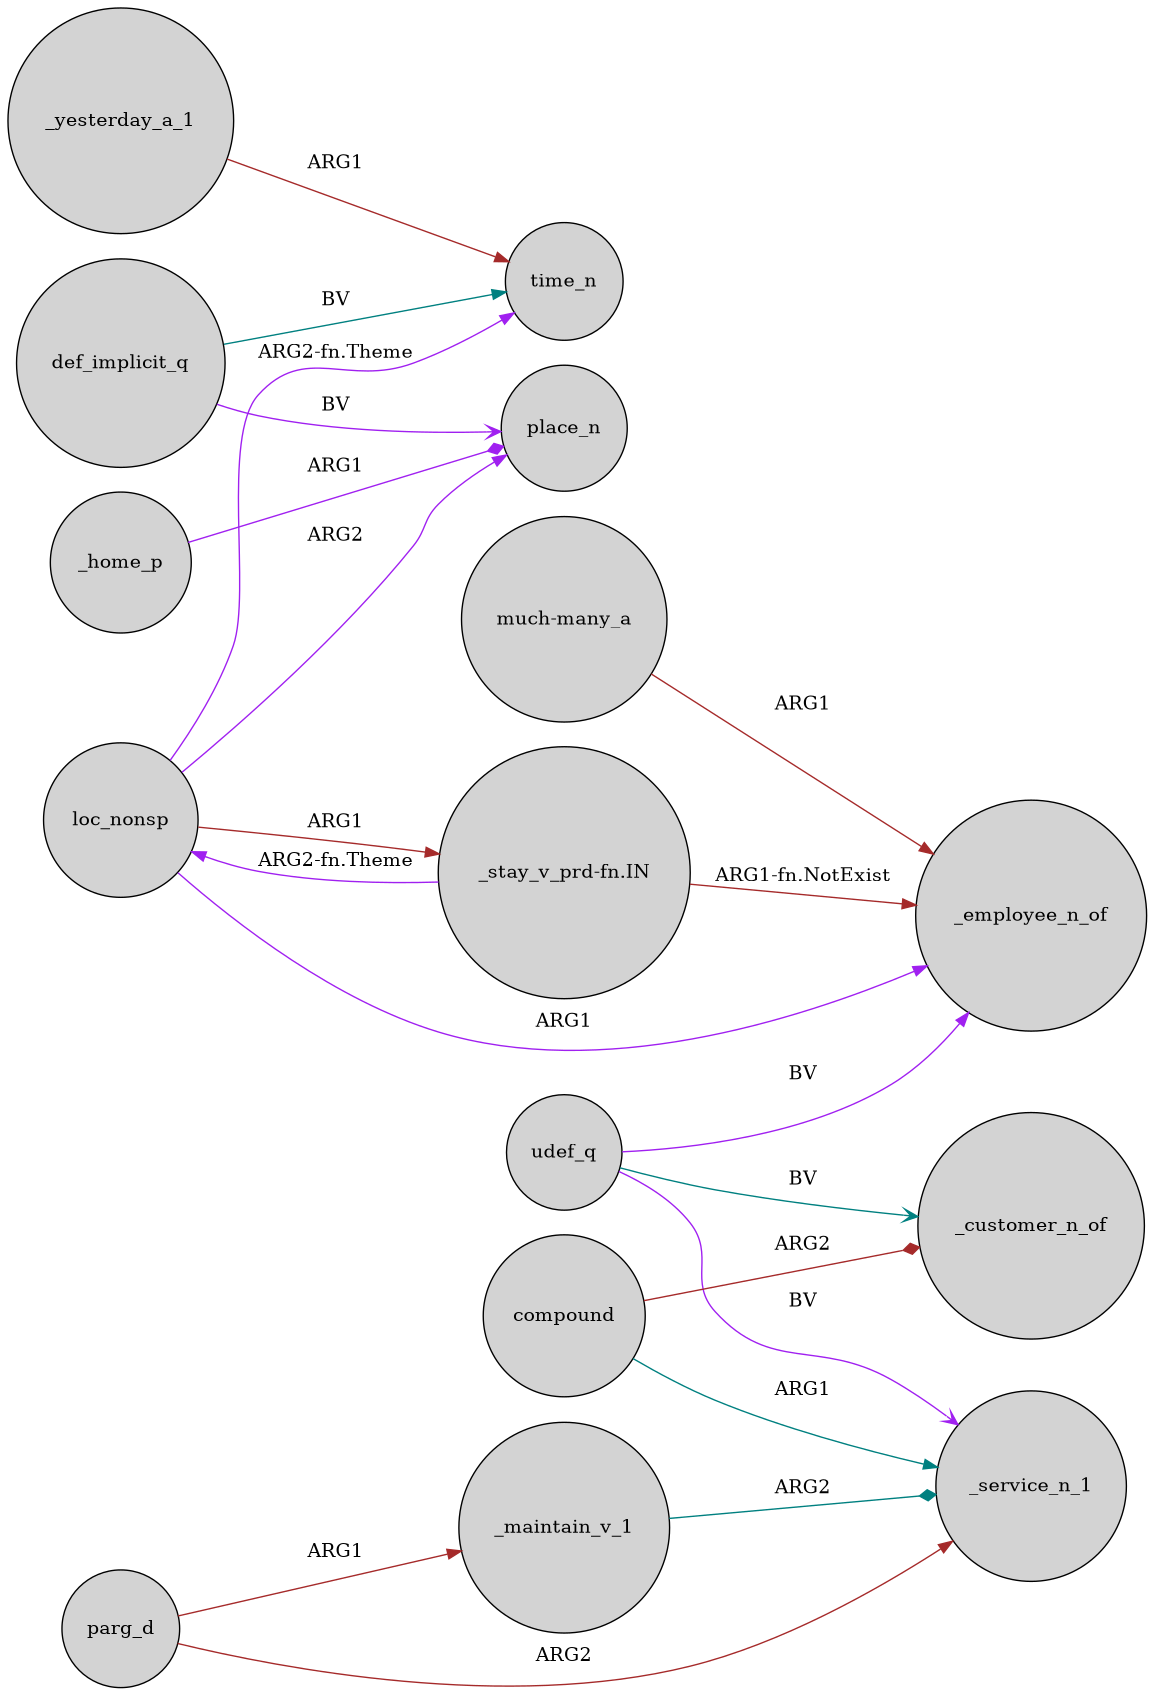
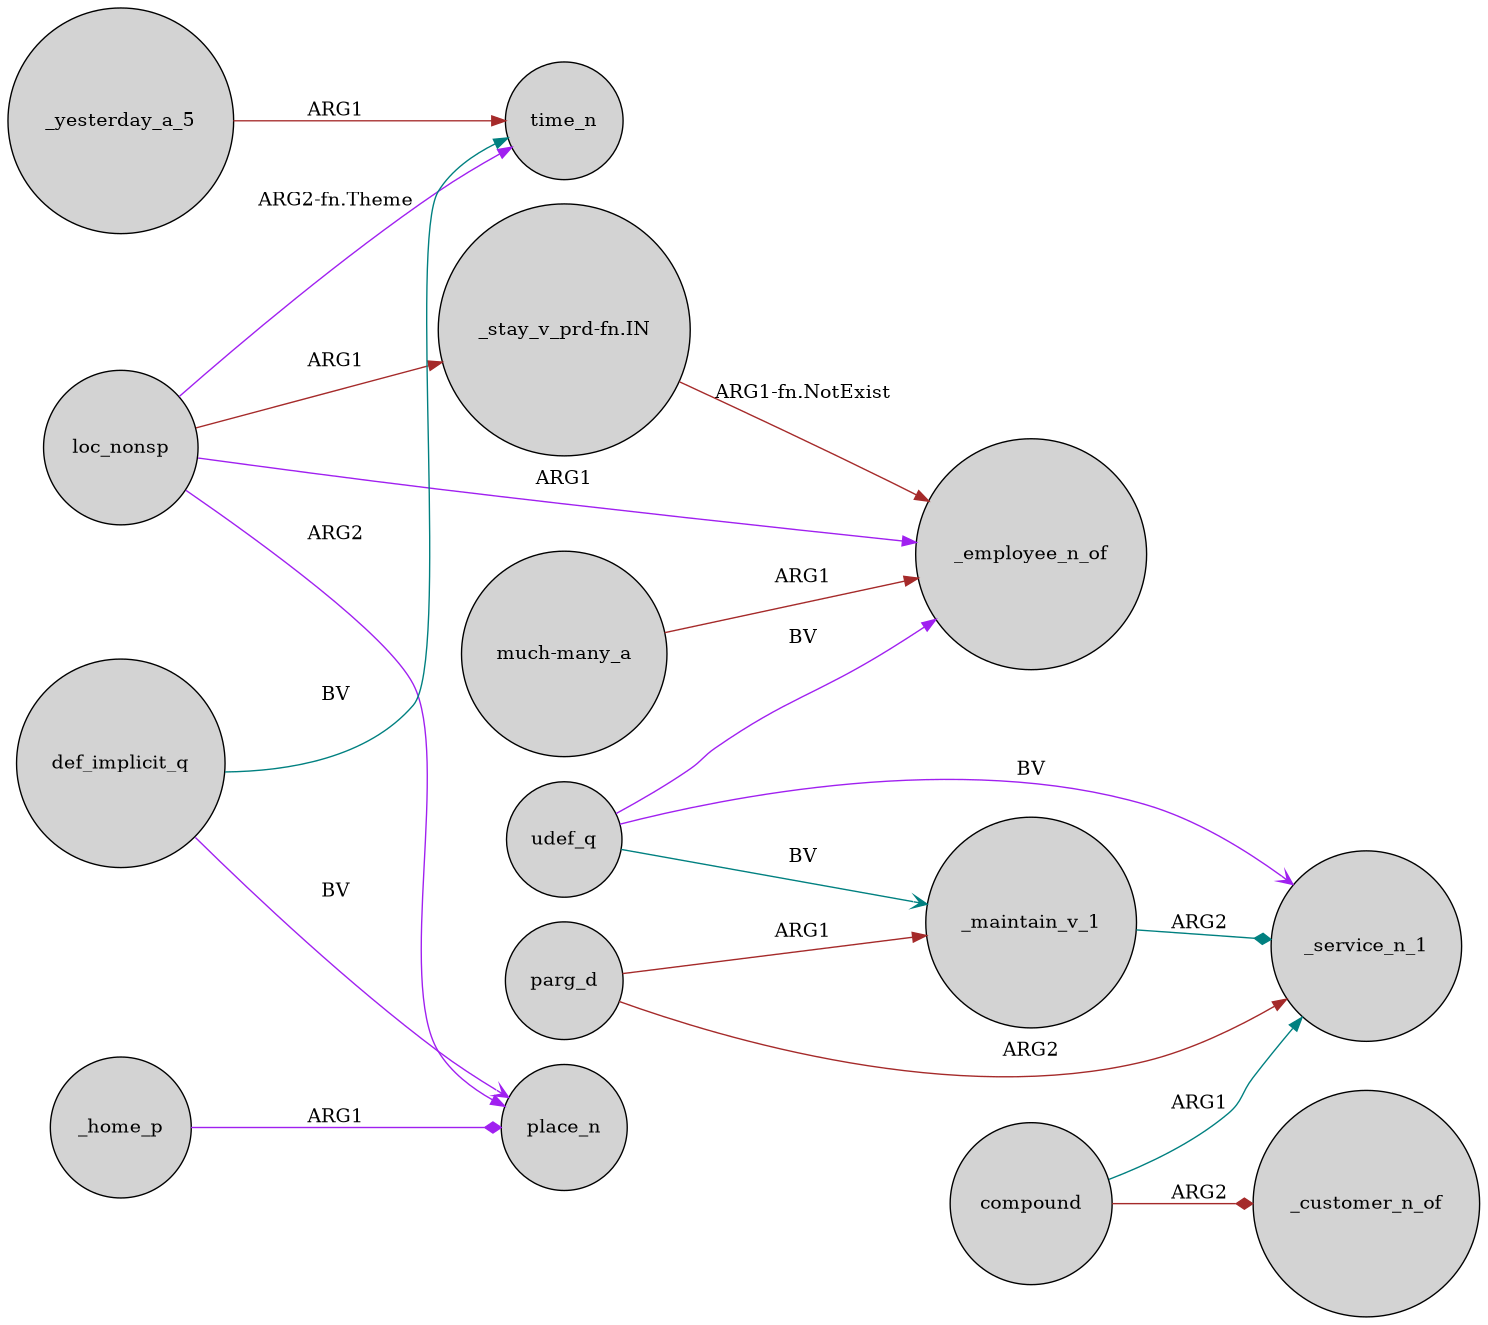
node "_yesterday_a_1": label "_yesterday_a_1" -> "_yesterday_a_5"
edge "_stay_v_prd-fn.IN" -> "loc_nonsp": removed, label "ARG2-fn.Theme"
edge "udef_q" -> "_customer_n_of": now "udef_q" -> "_maintain_v_1"
